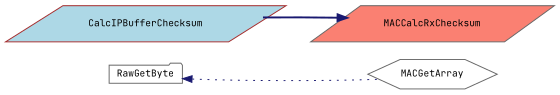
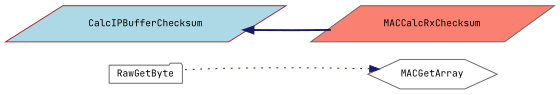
edge "CalcIPBufferChecksum" -> "MACCalcRxChecksum": reversed
edge "MACGetArray" -> "RawGetByte": reversed
